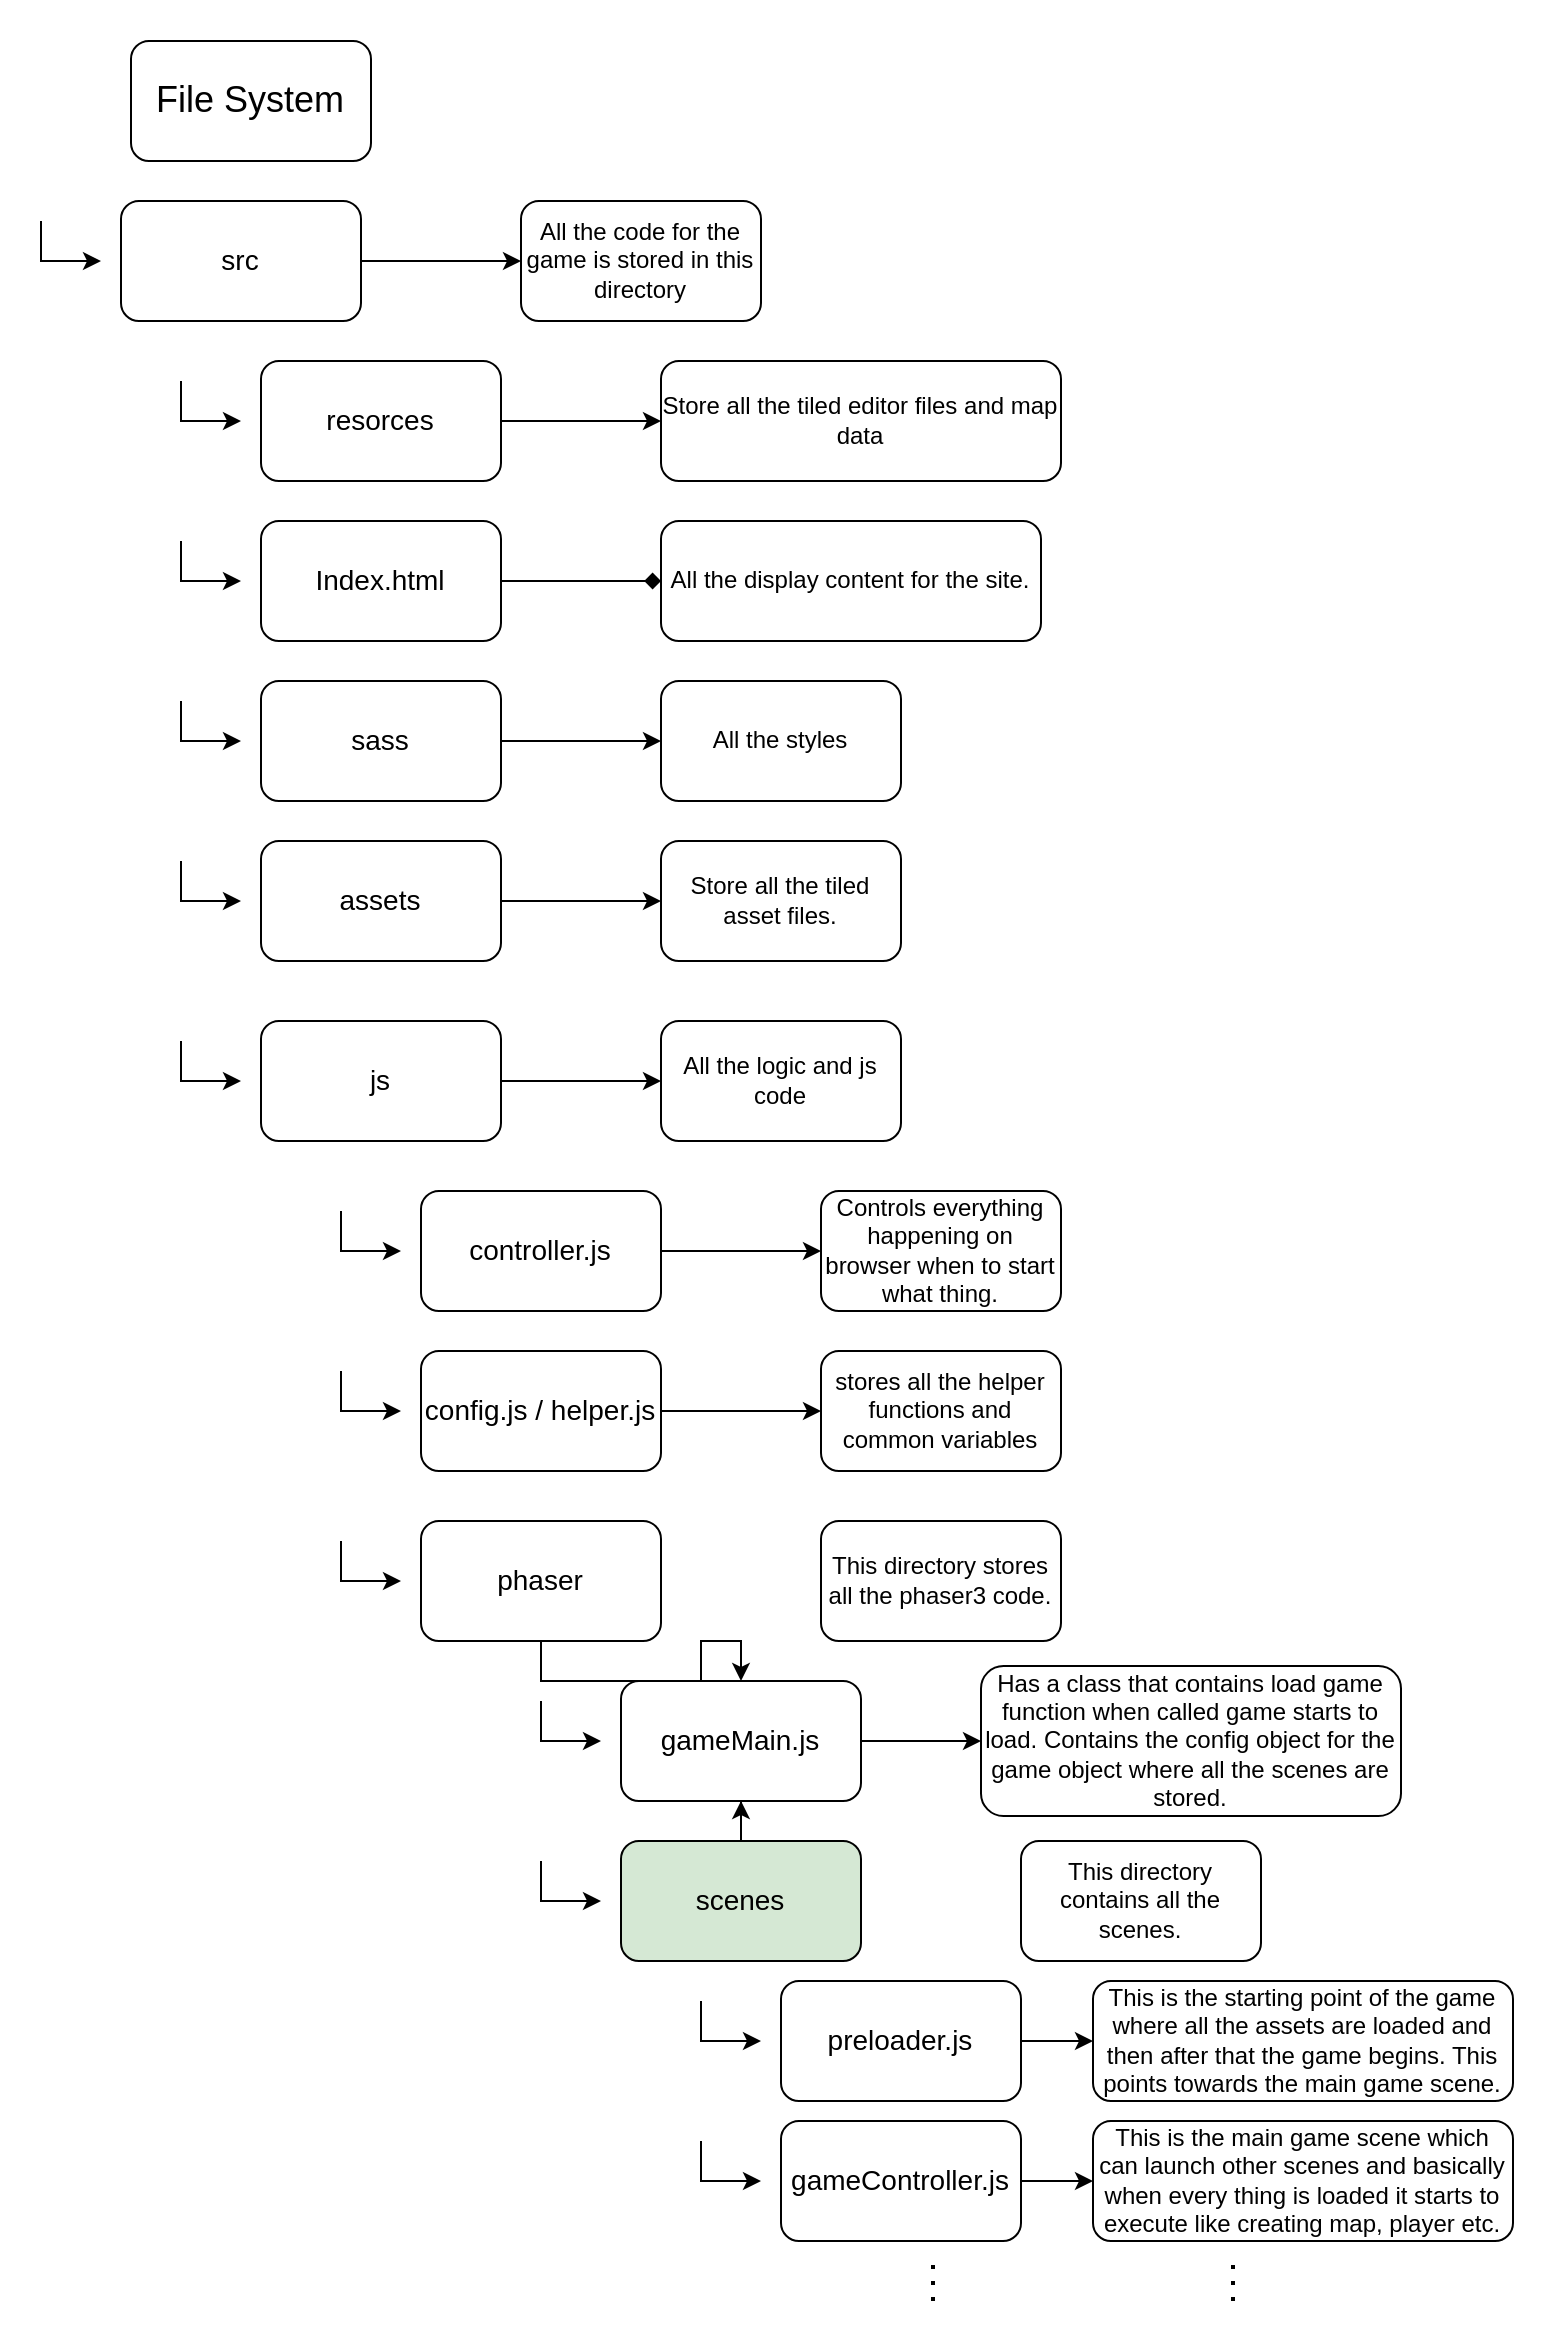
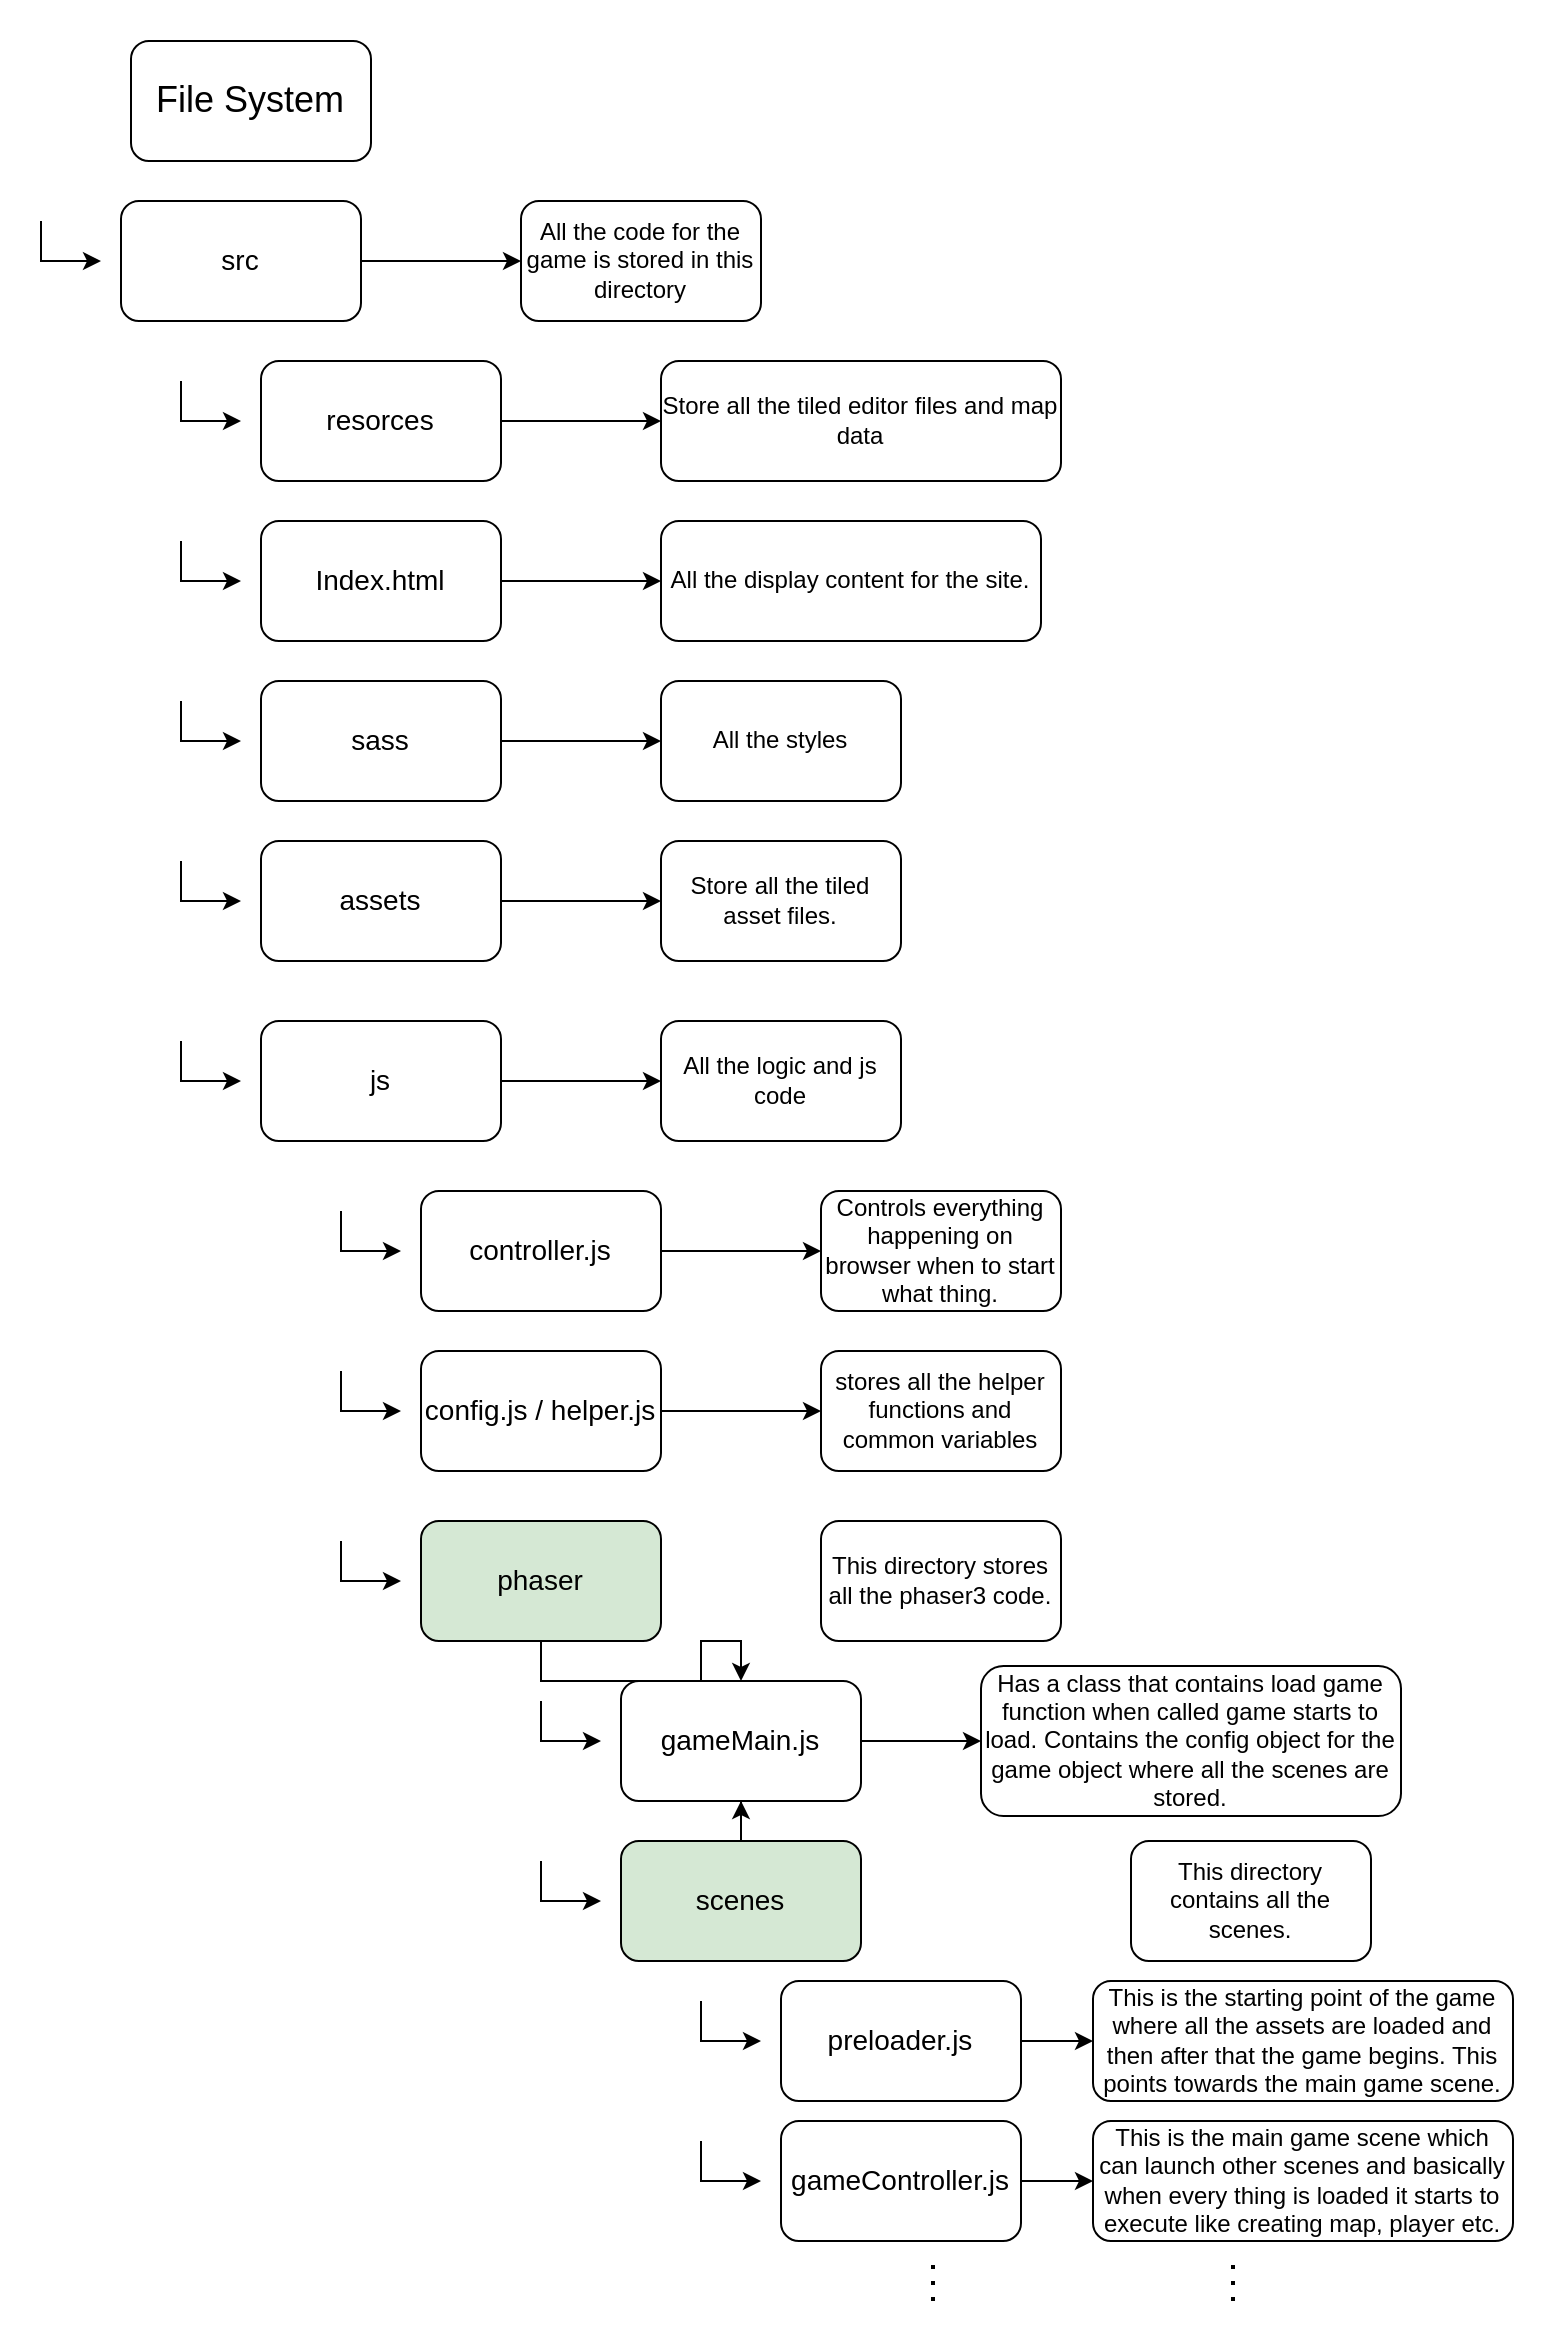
edge "Index.html" -> "All the display content for the site.": arrowhead diamond -> classic
node "phaser": fillcolor #ffffff -> #d5e8d4
node "This directory contains all the scenes.": moved (1141, 1901) -> (1251, 1901)
